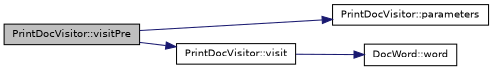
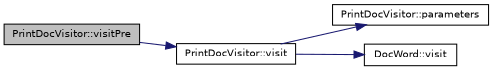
edge "PrintDocVisitor::visitPre" -> "PrintDocVisitor::parameters": now "PrintDocVisitor::visit" -> "PrintDocVisitor::parameters"
node "DocWord::word": label "DocWord::word" -> "DocWord::visit"
